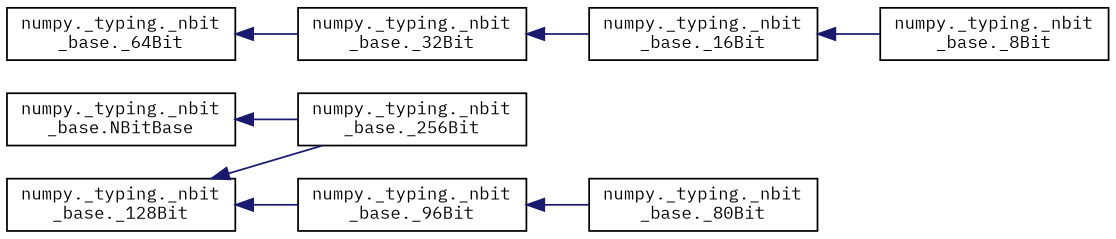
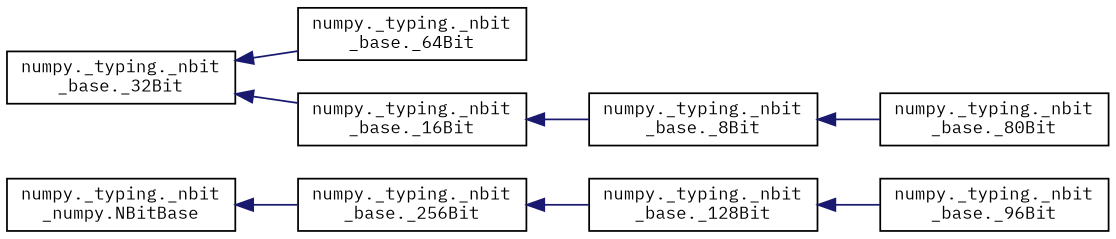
edge "numpy._typing._nbit _base._32Bit" -> "numpy._typing._nbit _base._64Bit": reversed
node "numpy._typing._nbit _base.NBitBase": label "numpy._typing._nbit _base.NBitBase" -> "numpy._typing._nbit _numpy.NBitBase"
edge "numpy._typing._nbit _base._256Bit" -> "numpy._typing._nbit _base._128Bit": reversed
edge "numpy._typing._nbit _base._80Bit" -> "numpy._typing._nbit _base._96Bit": now "numpy._typing._nbit _base._80Bit" -> "numpy._typing._nbit _base._8Bit"
